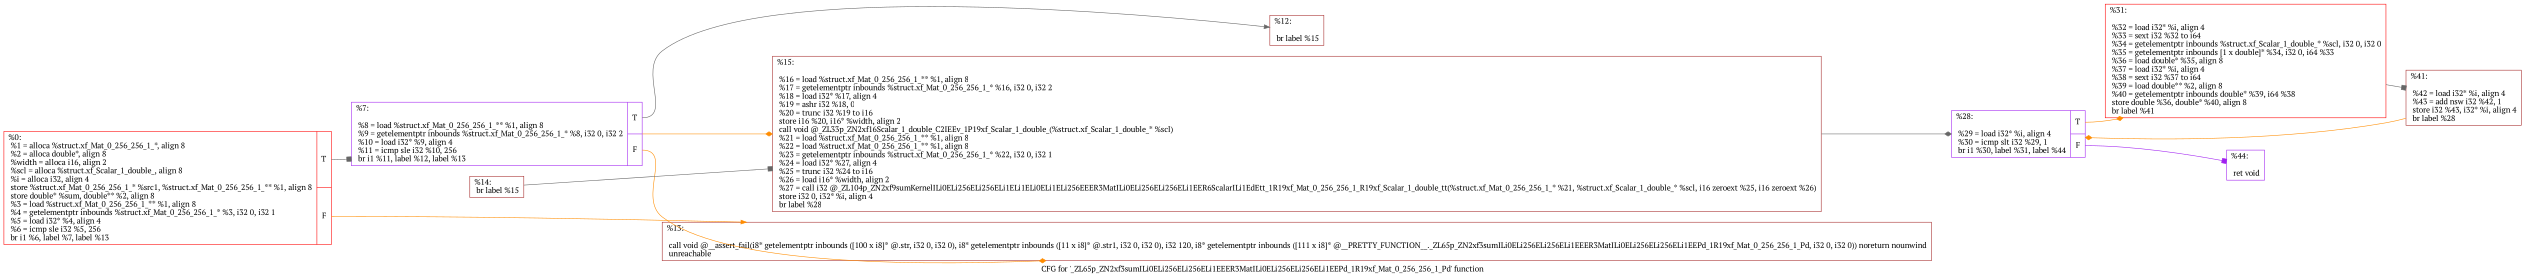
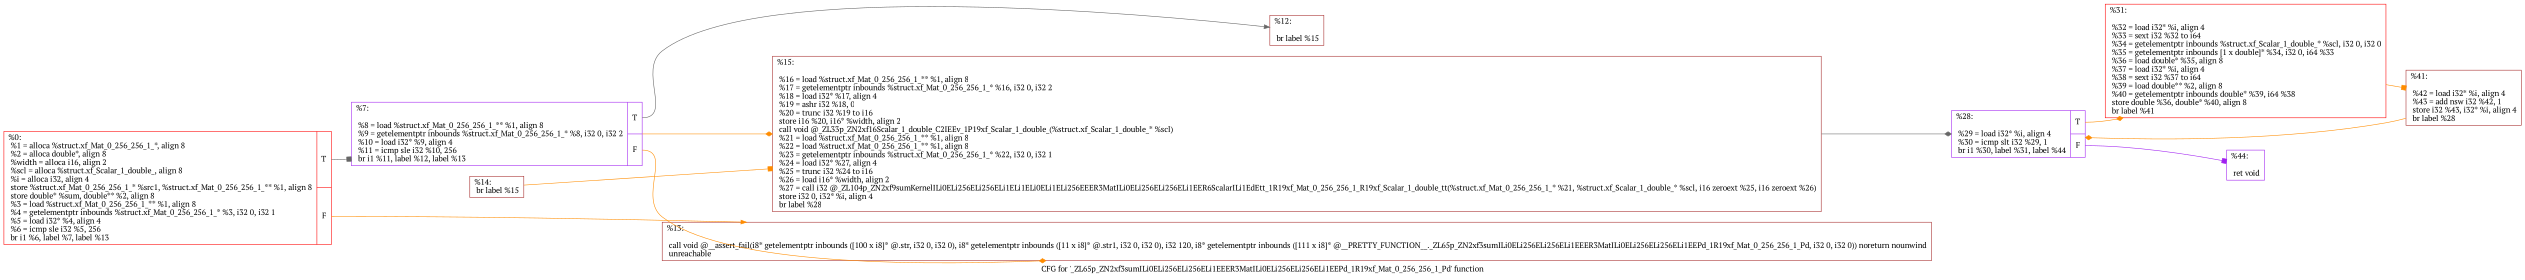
edge "%31:" -> "%41:": color gray40 -> darkorange
edge "%14:" -> "%15:": color gray40 -> darkorange
